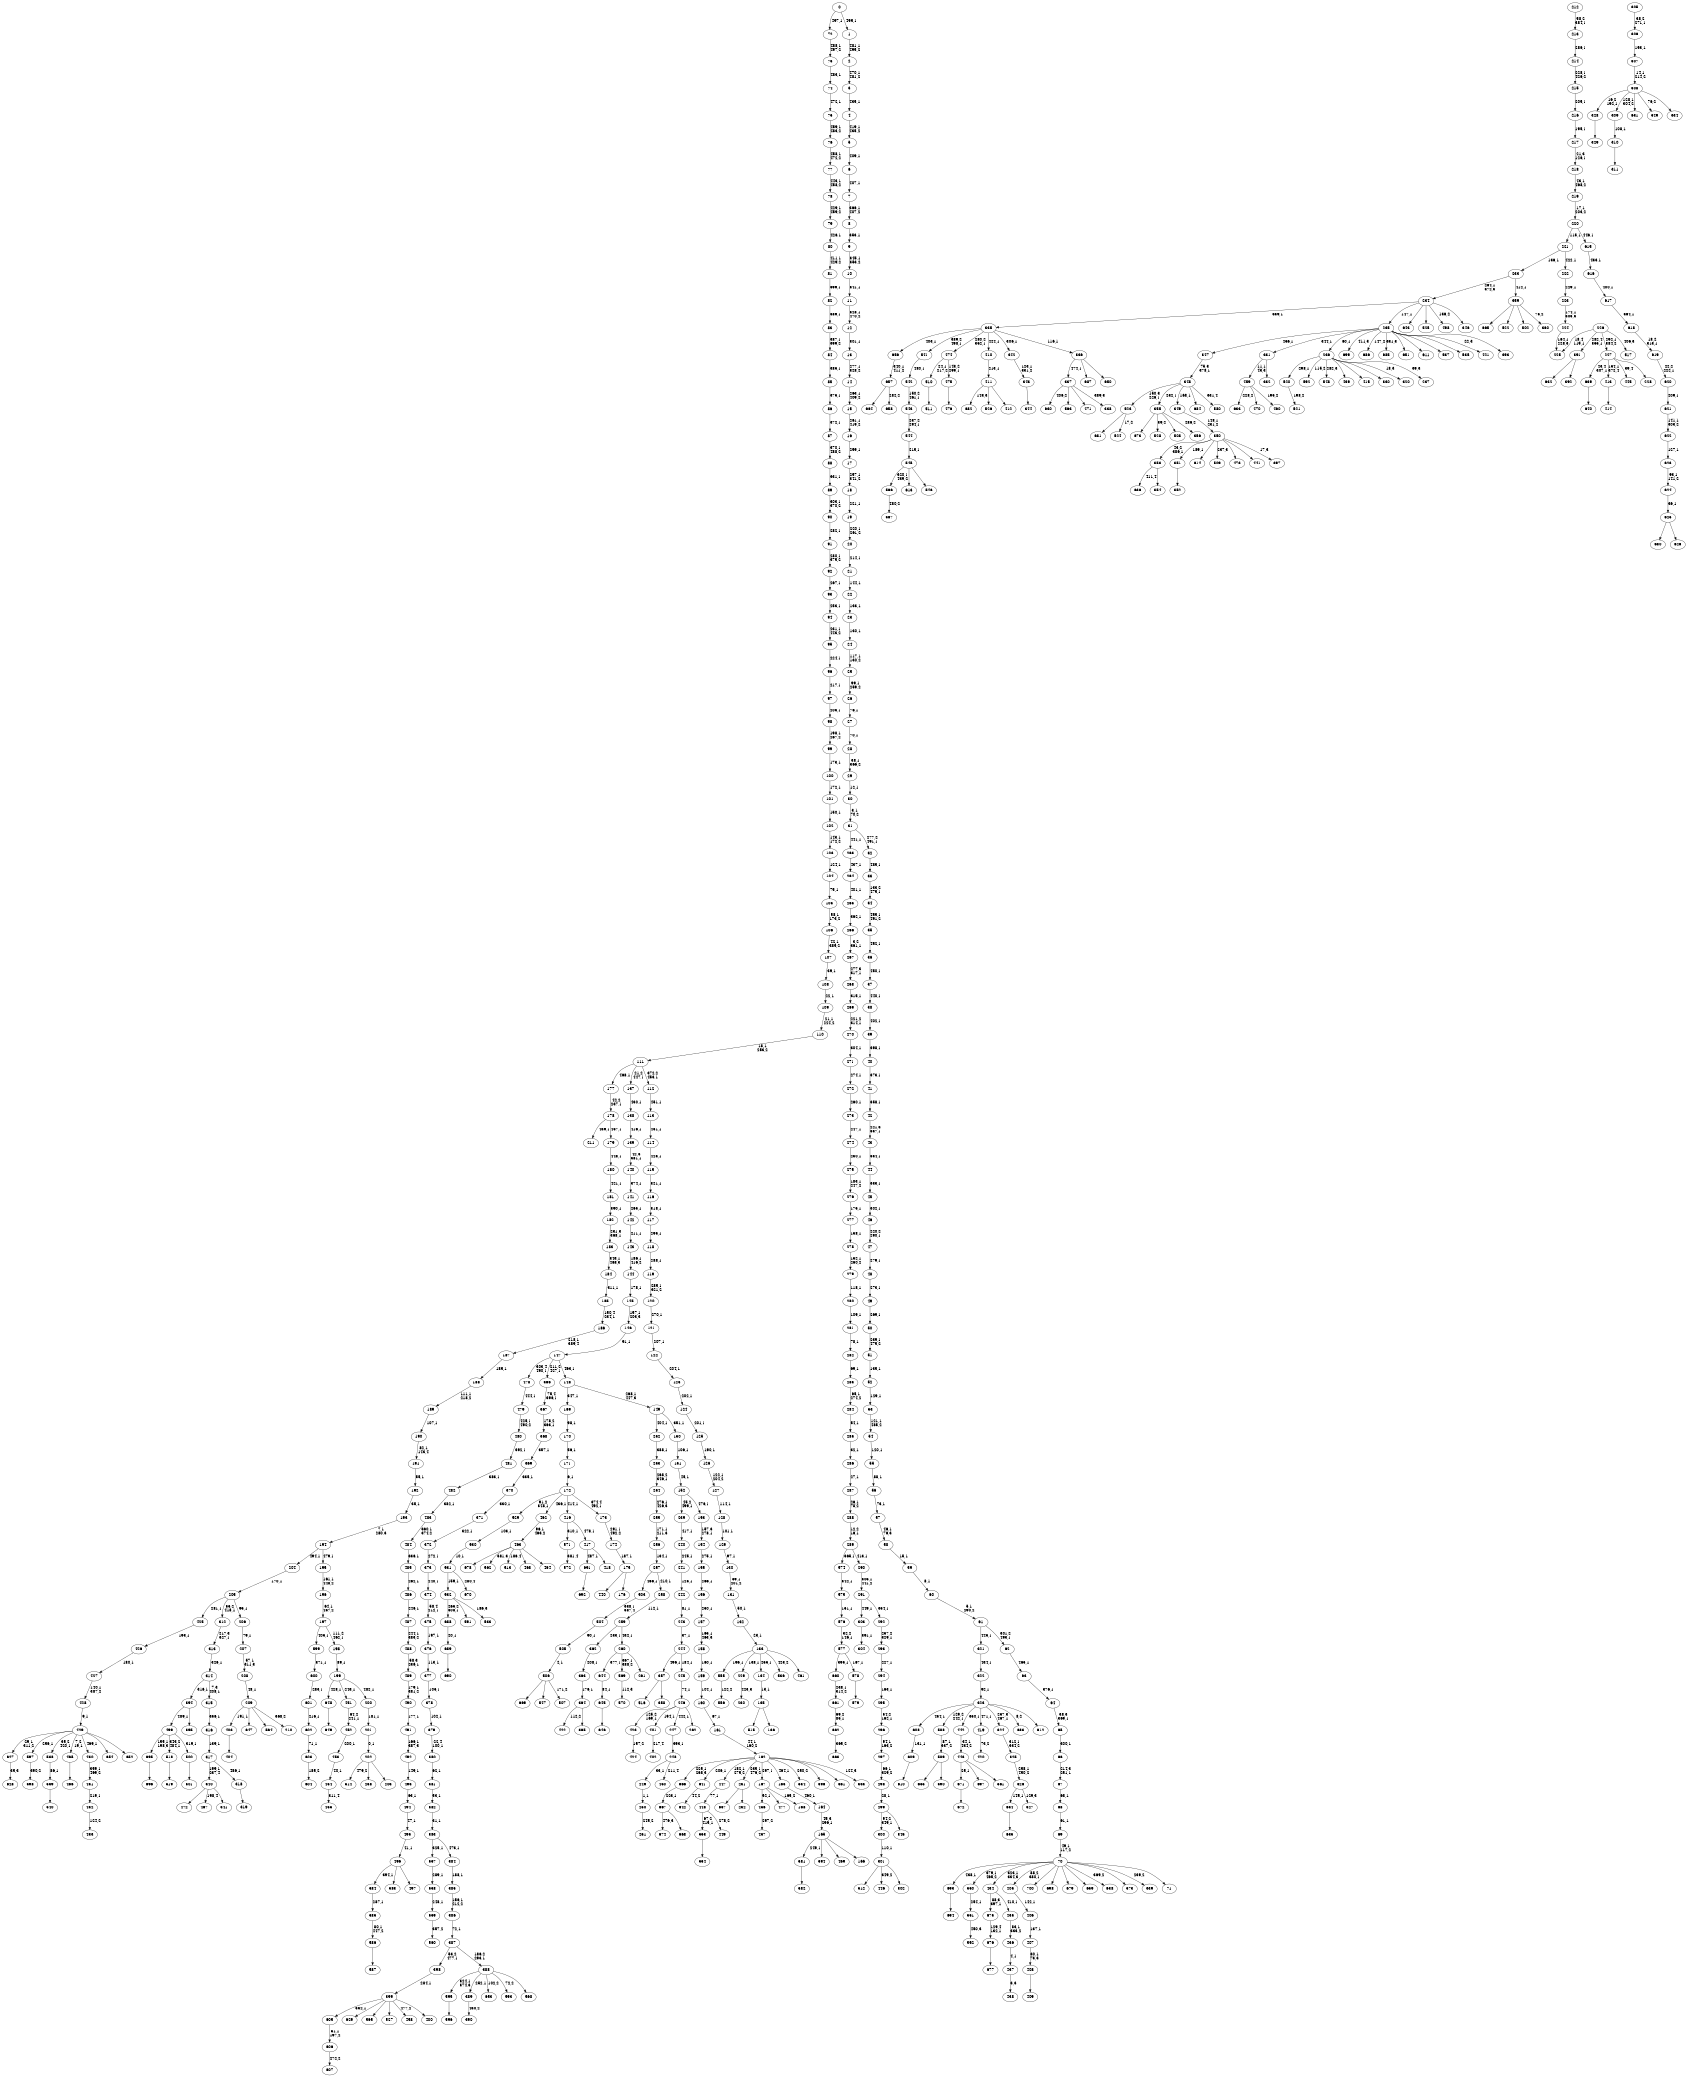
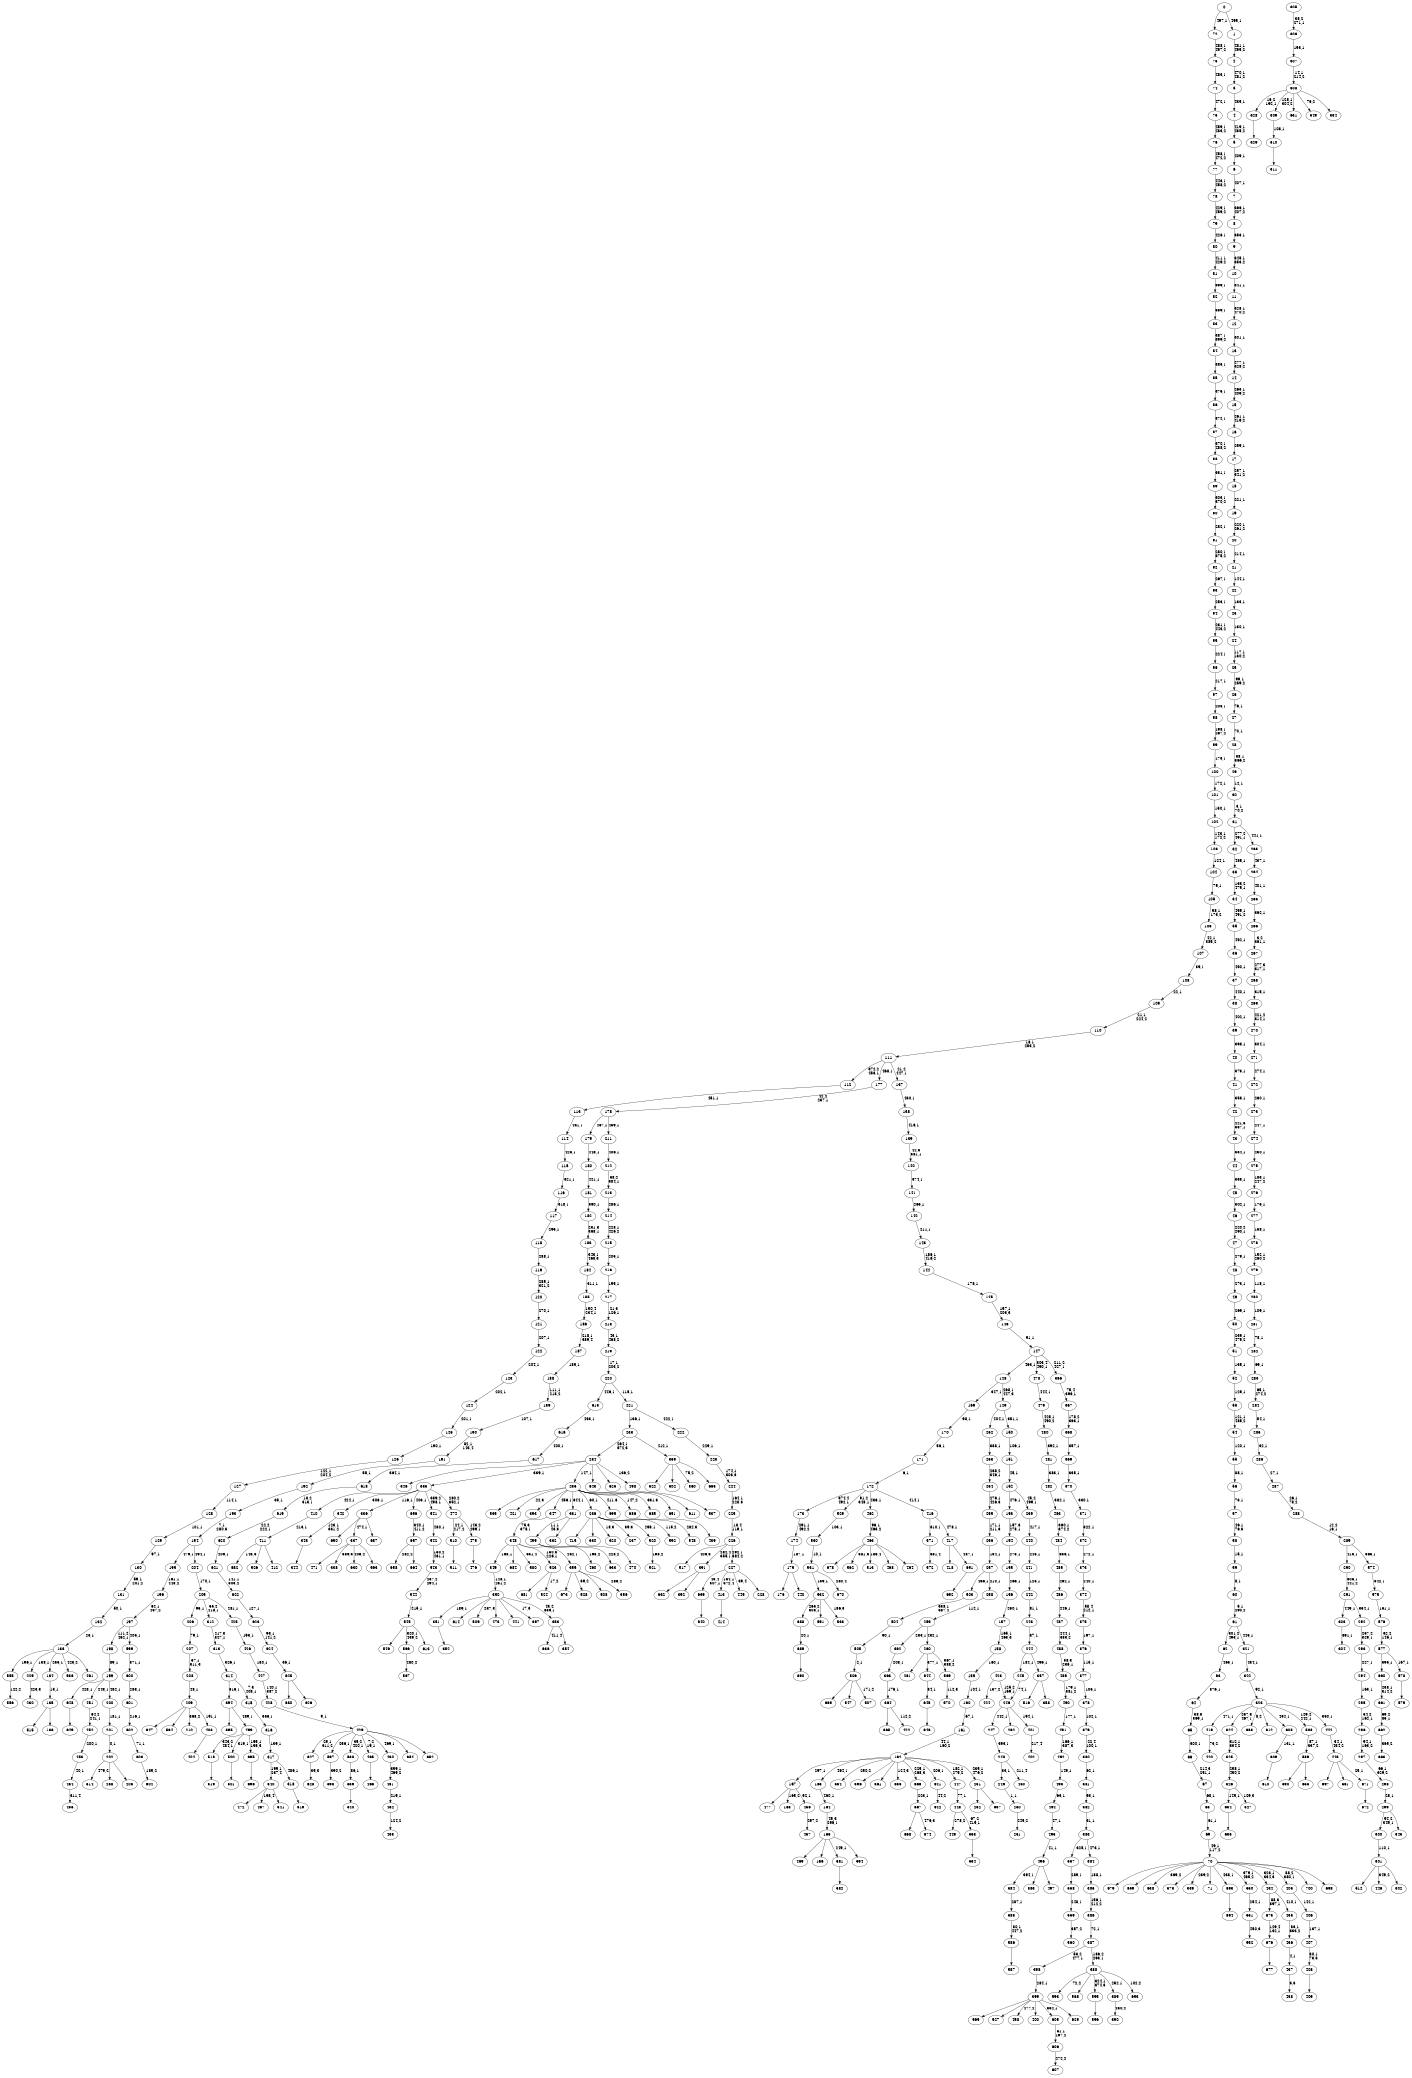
edge "226" -> "225": reversed
edge "211" -> "212": added, label "406,1"
edge "246" -> "423": reversed
